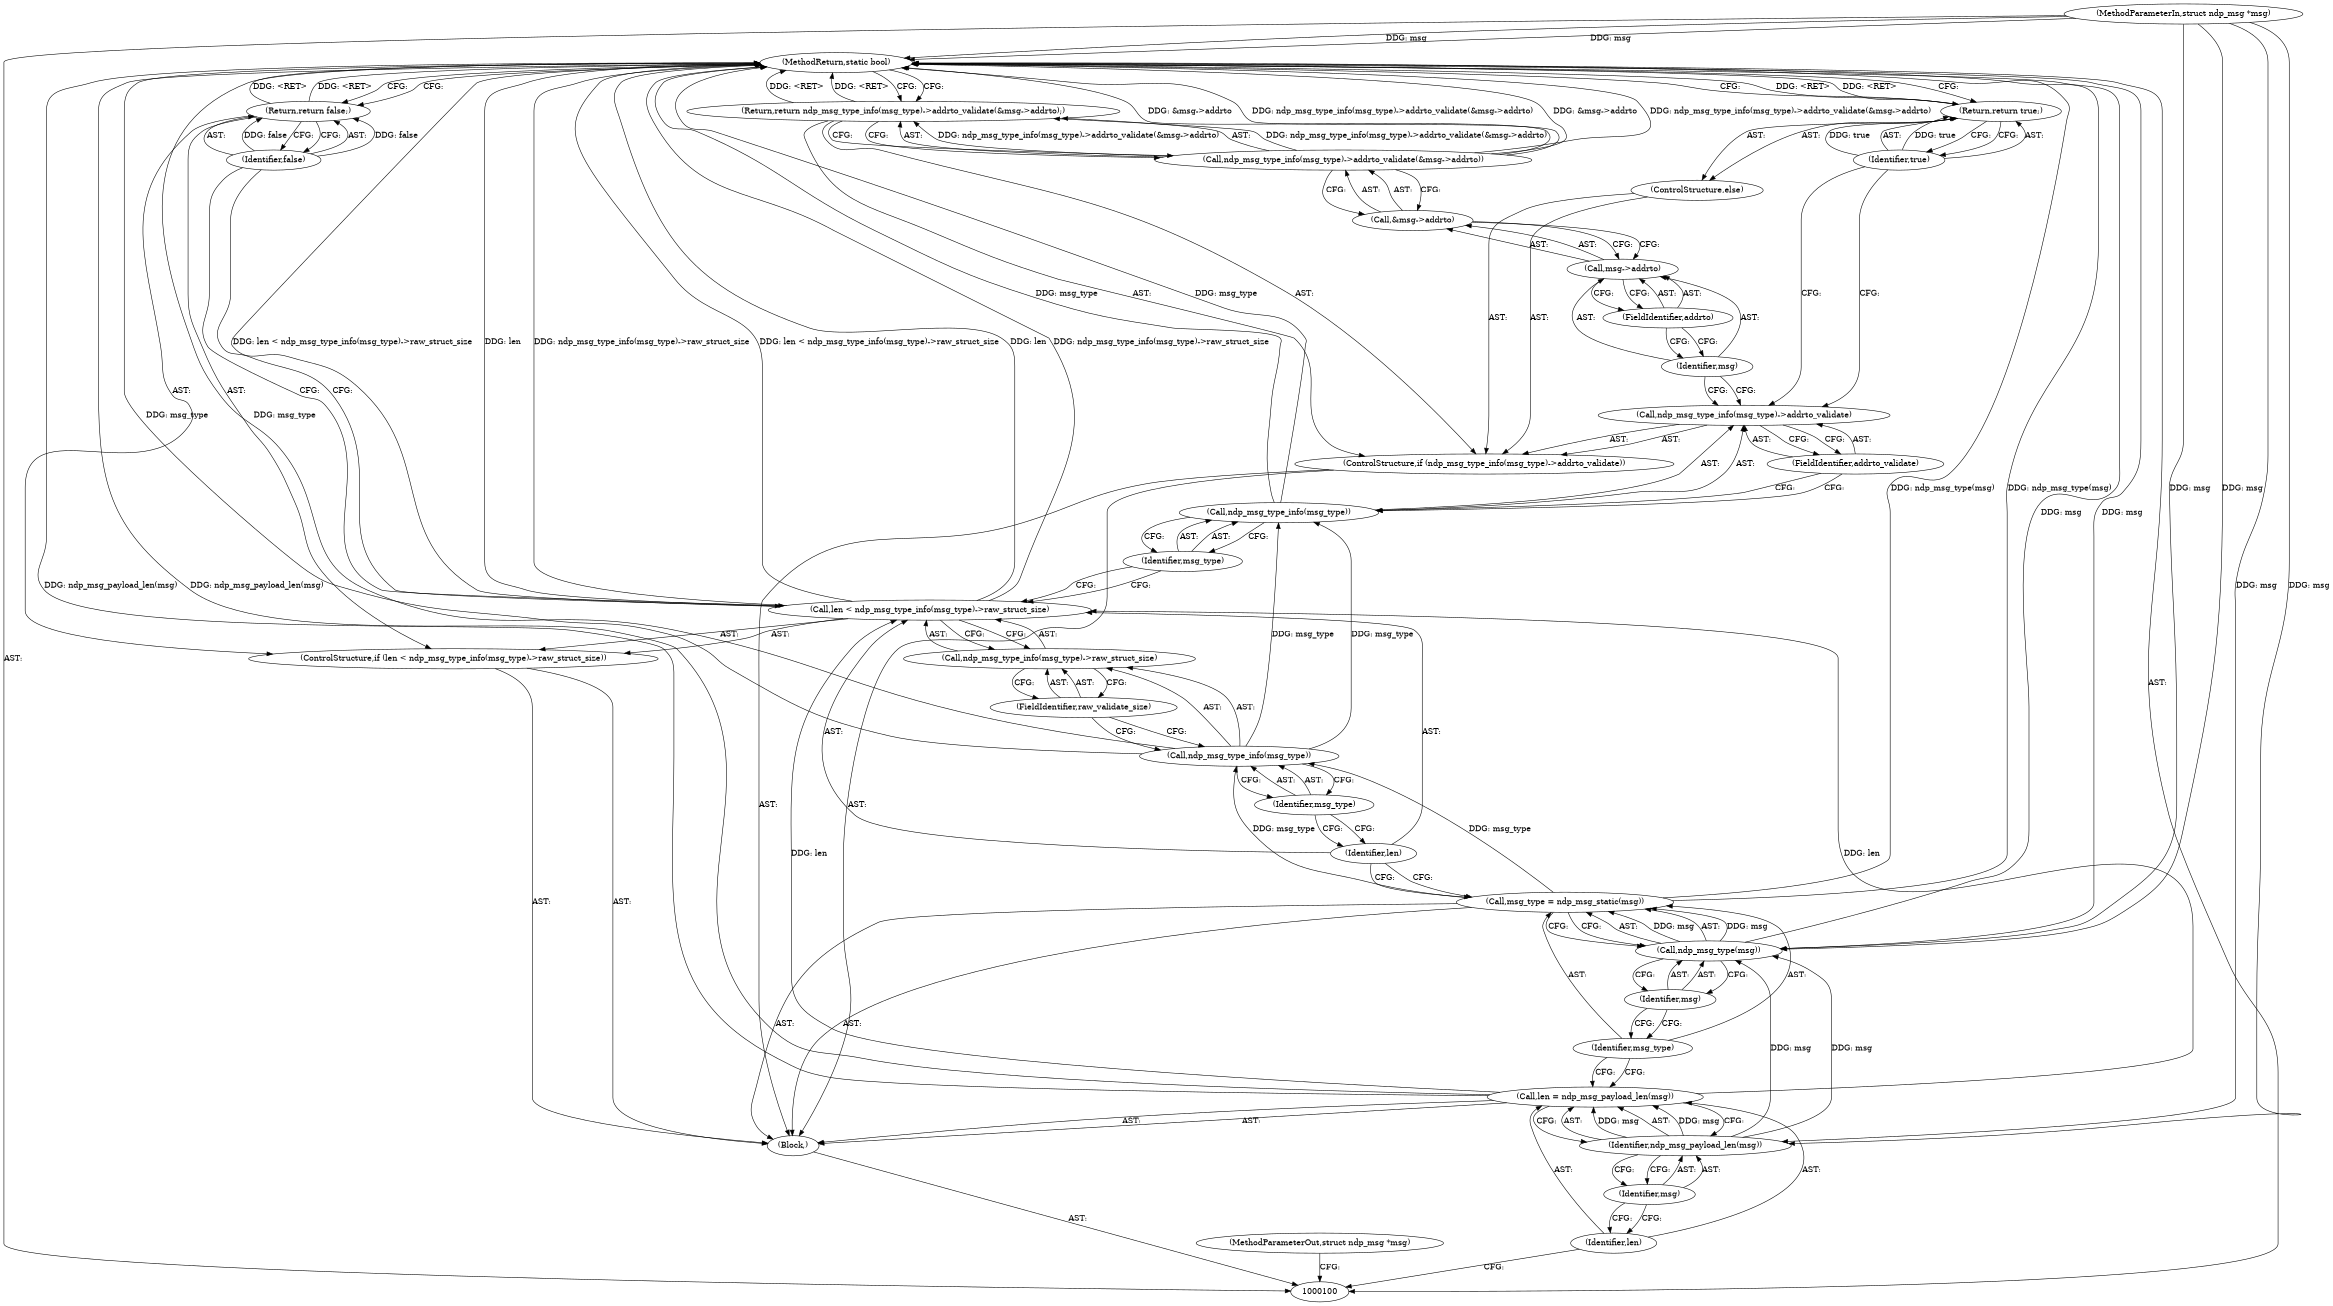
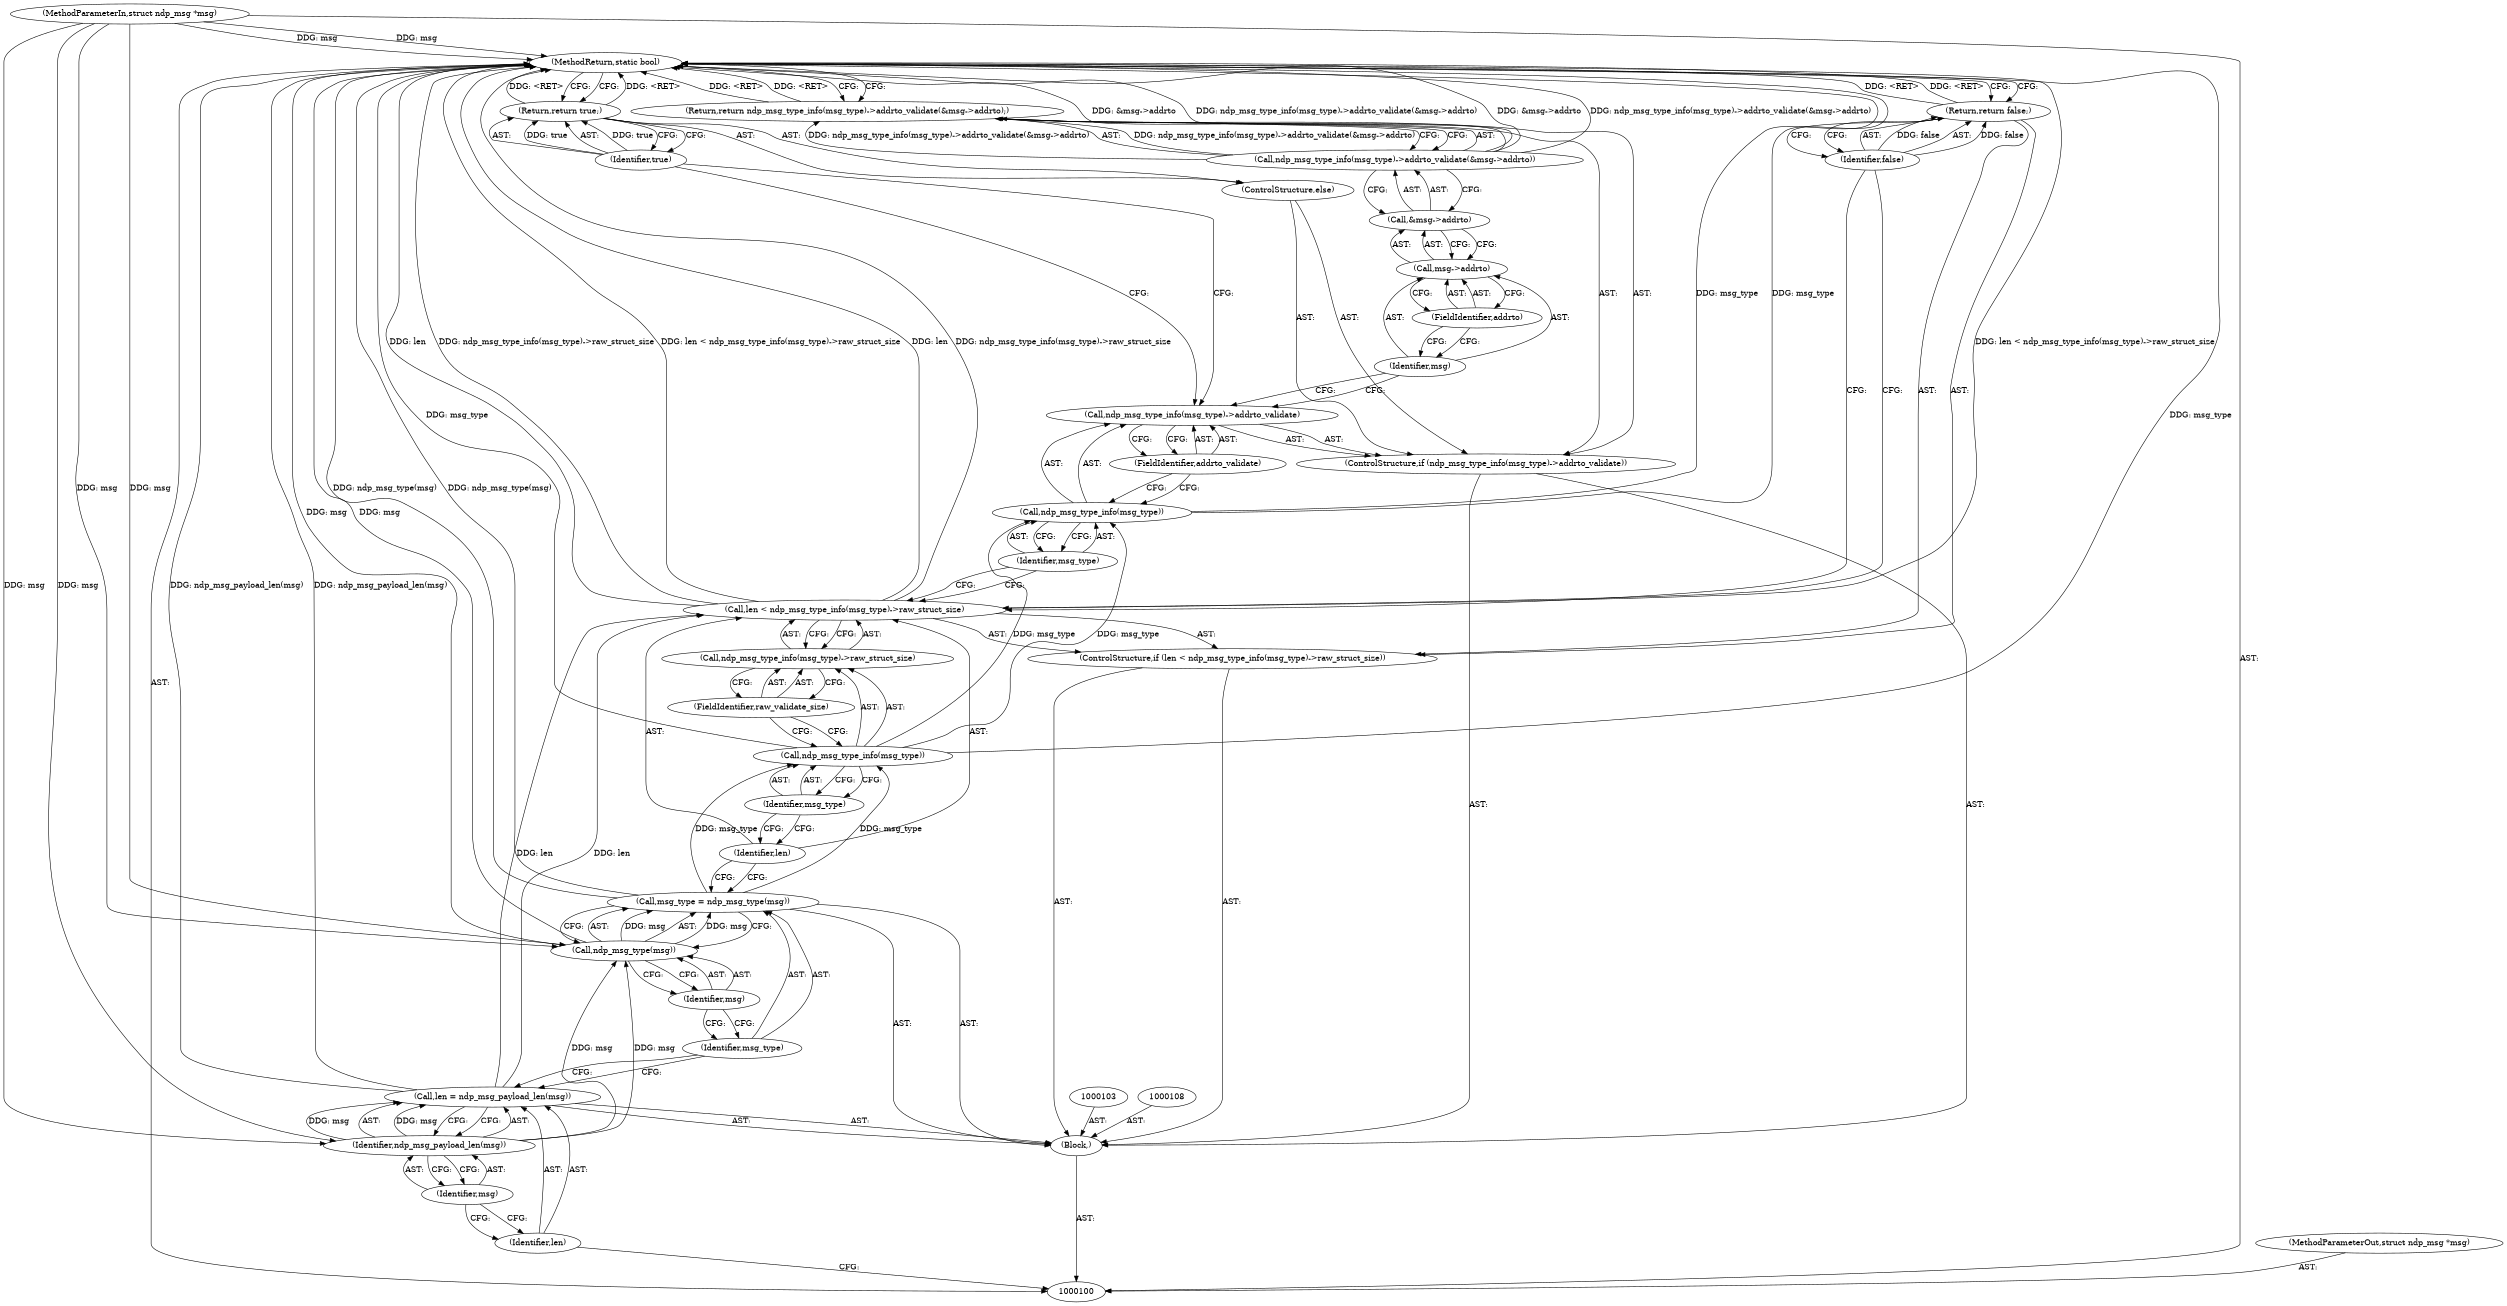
node "(Call,msg_type = ndp_msg_static(msg))": label "(Call,msg_type = ndp_msg_static(msg))" -> "(Call,msg_type = ndp_msg_type(msg))"
node "1000103": added
node "1000108": added
edge "(MethodParameterOut,struct ndp_msg *msg)" -> "1000100": label "CFG: " -> "AST: "
